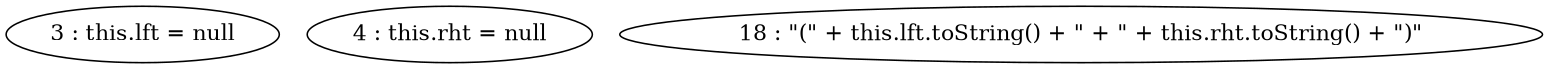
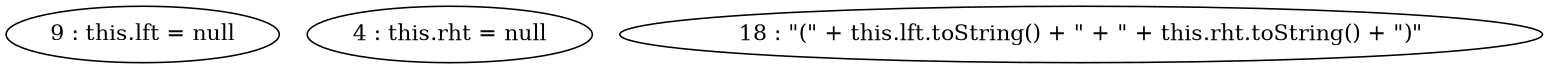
node "3 : this.lft = null": label "3 : this.lft = null" -> "9 : this.lft = null"
